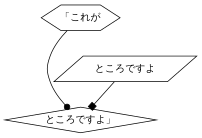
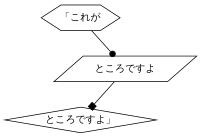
edge "「これが" -> "ところですよ」": now "「これが" -> "ところですよ"
